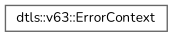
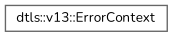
node "dtls::v63::ErrorContext": label "dtls::v63::ErrorContext" -> "dtls::v13::ErrorContext"
